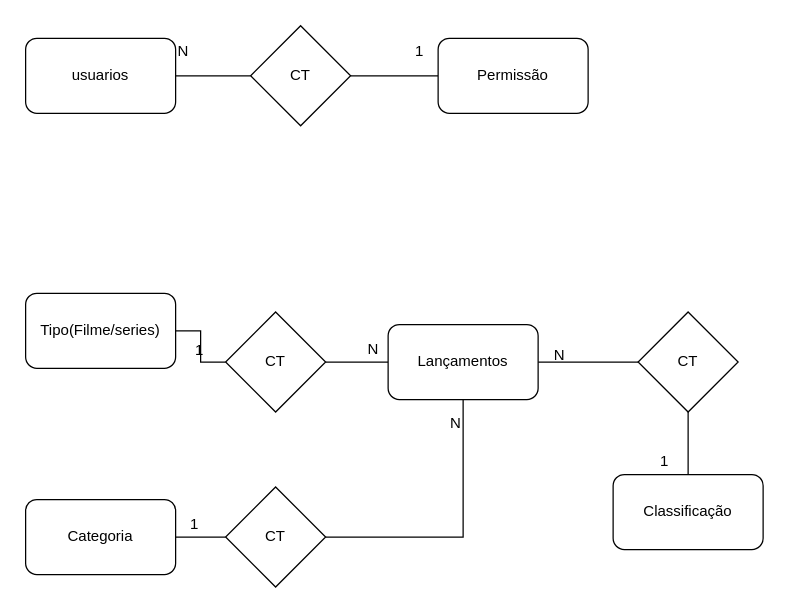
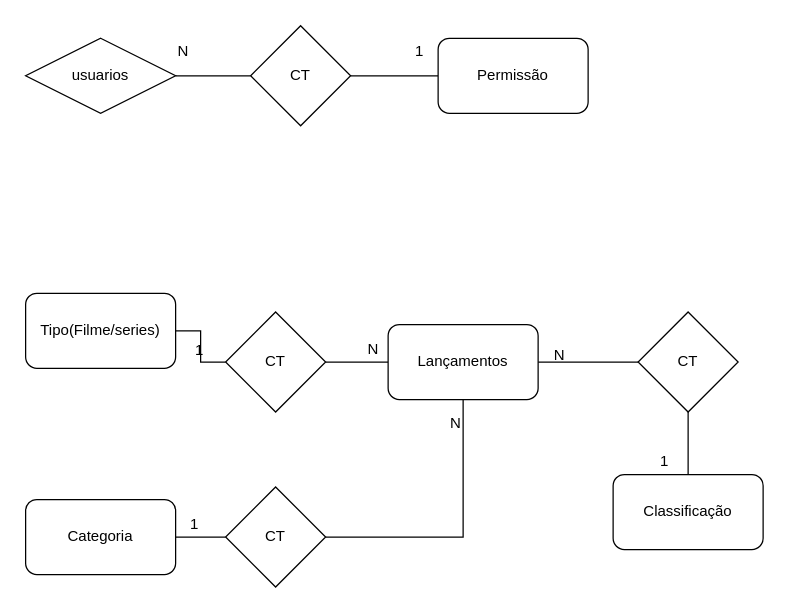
node "usuarios": shape rounded rectangle -> diamond
